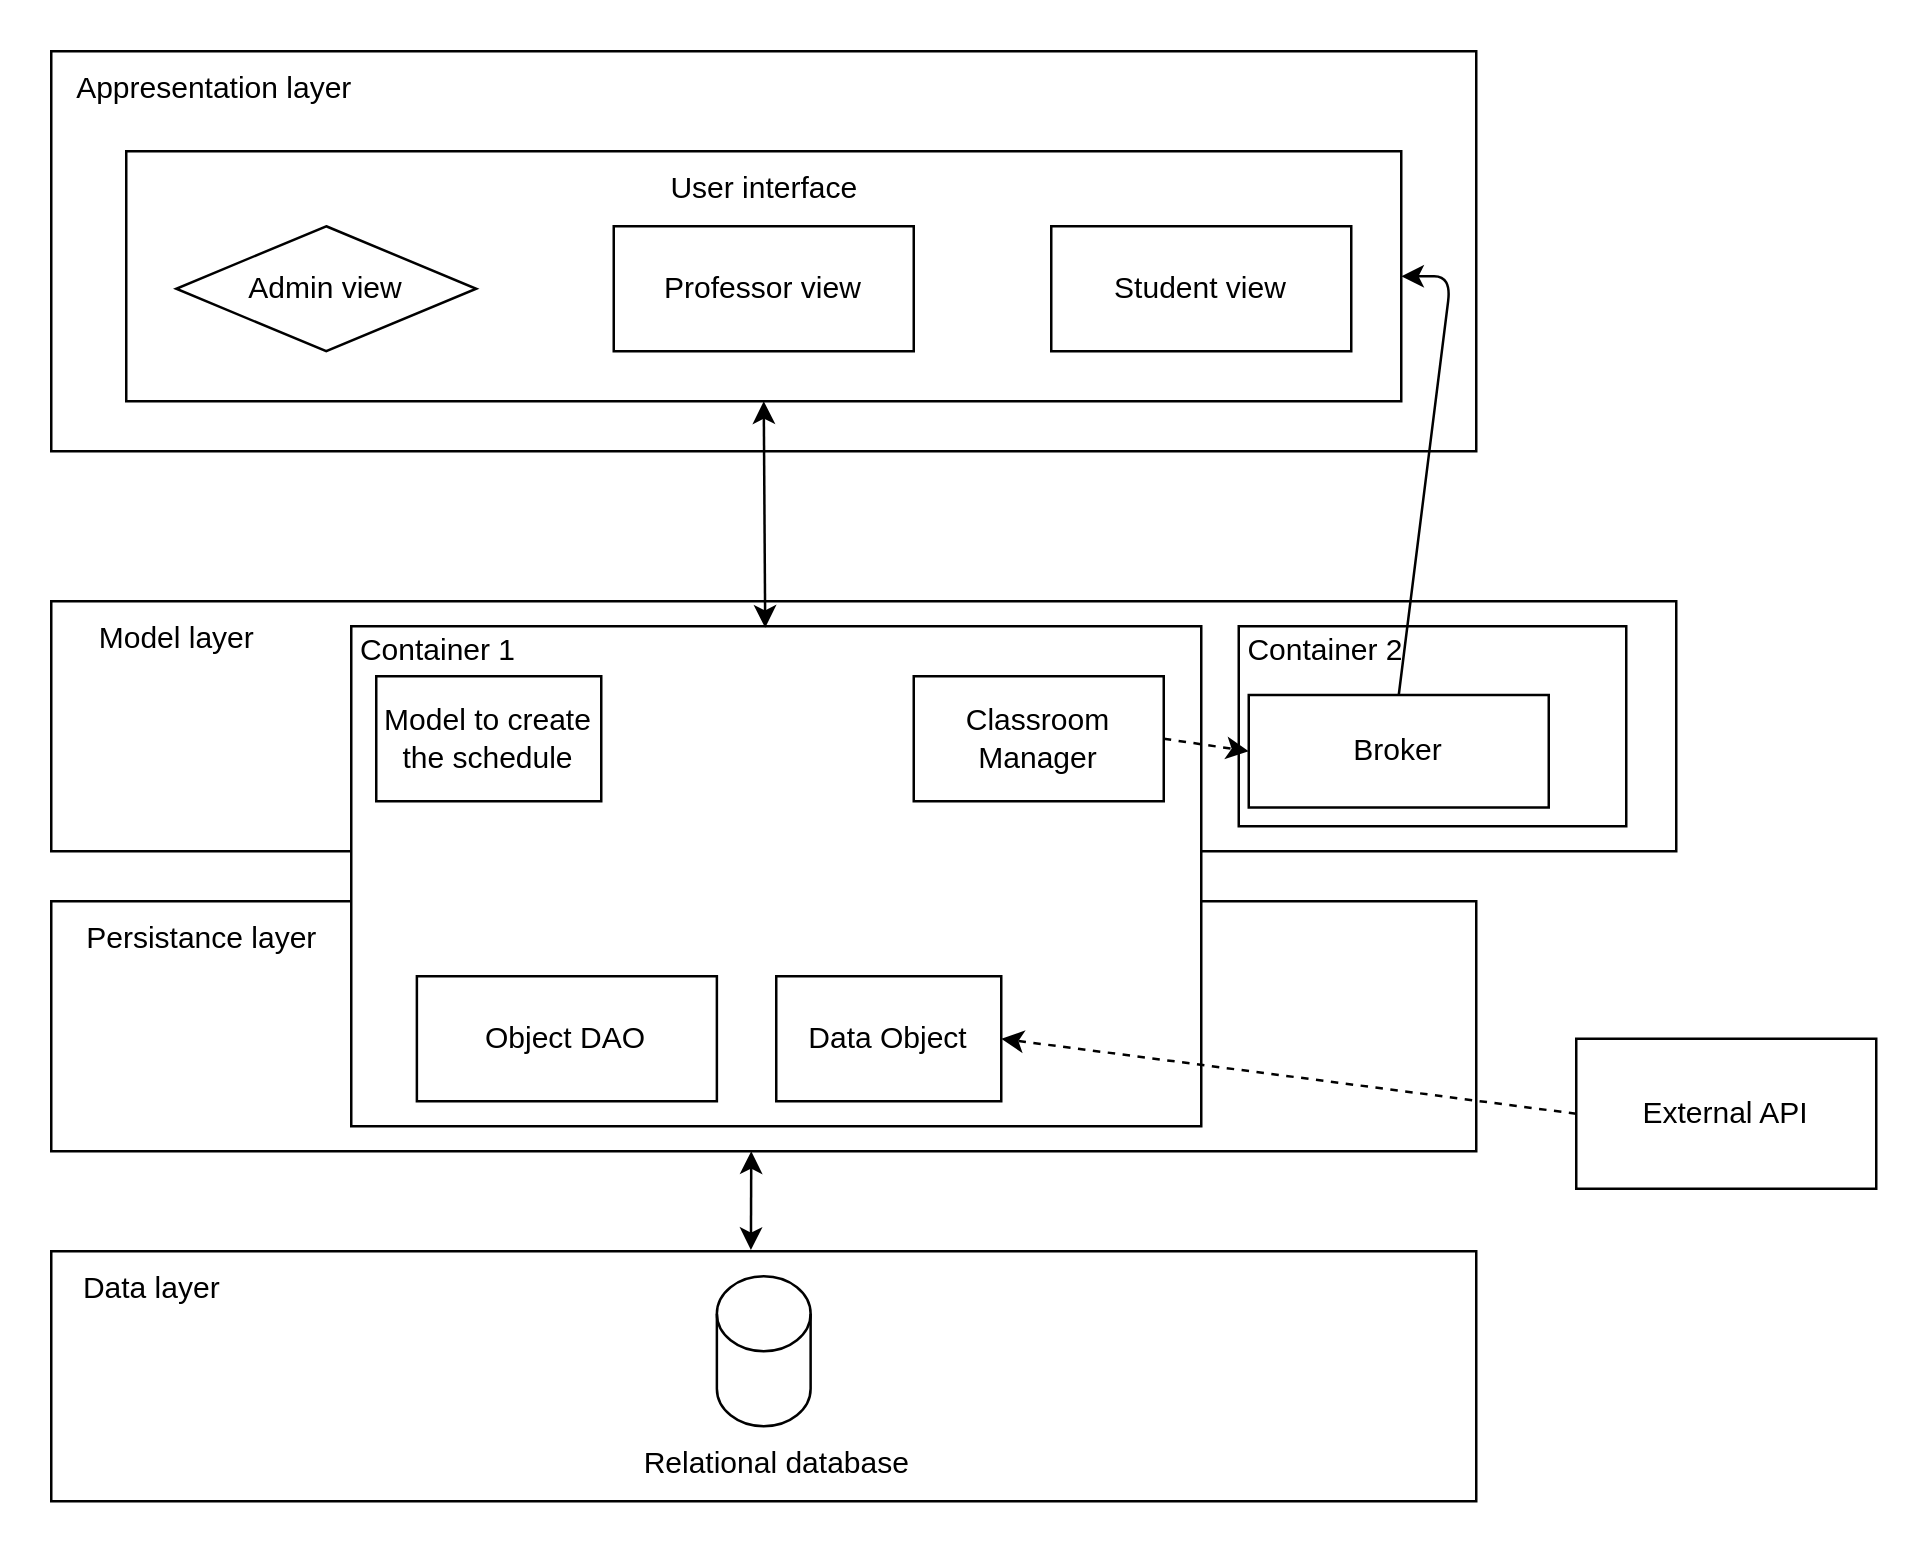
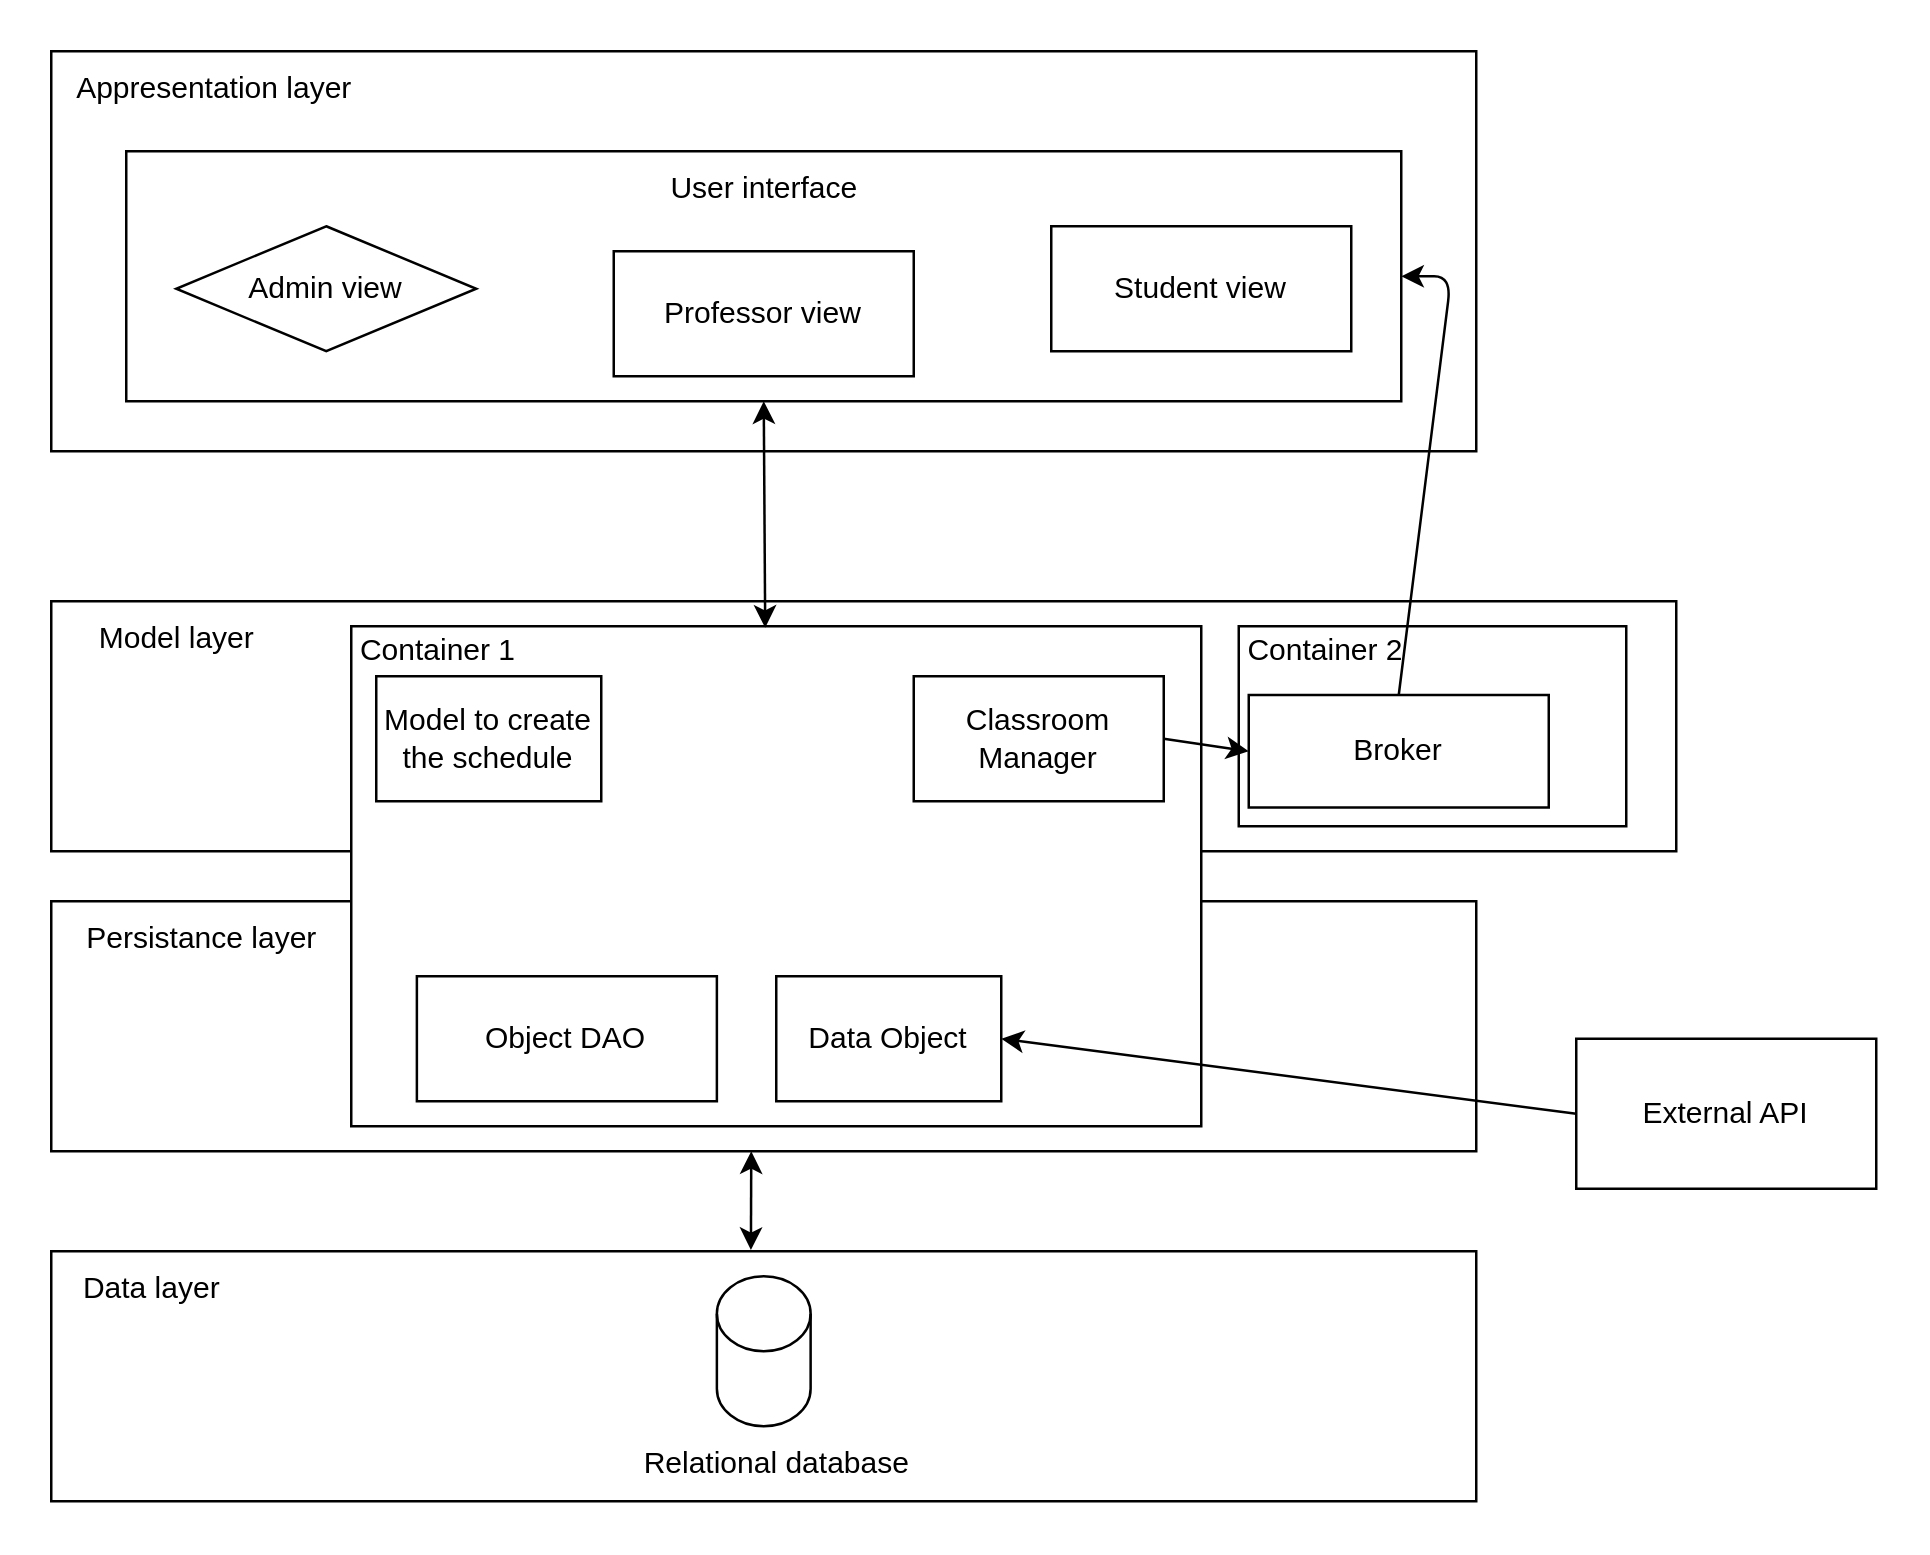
node "Professor view": moved (764, 289) -> (764, 314)
edge "Classroom Manager" -> "Broker": style dashed -> solid
edge "External API" -> "Data Object": style dashed -> solid
